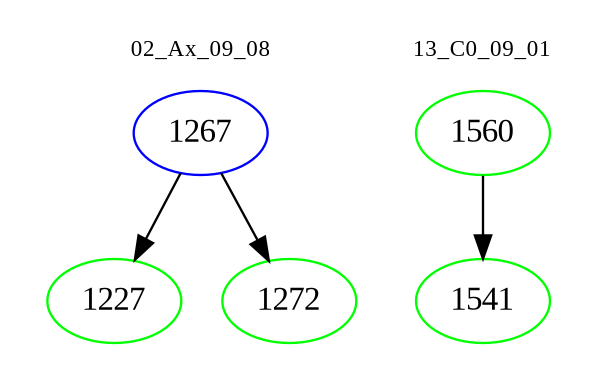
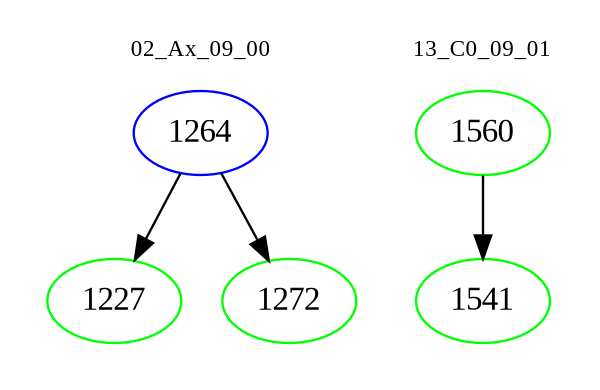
cluster "02_Ax_09_08": label "02_Ax_09_08" -> "02_Ax_09_00"
node "1267": label "1267" -> "1264"
